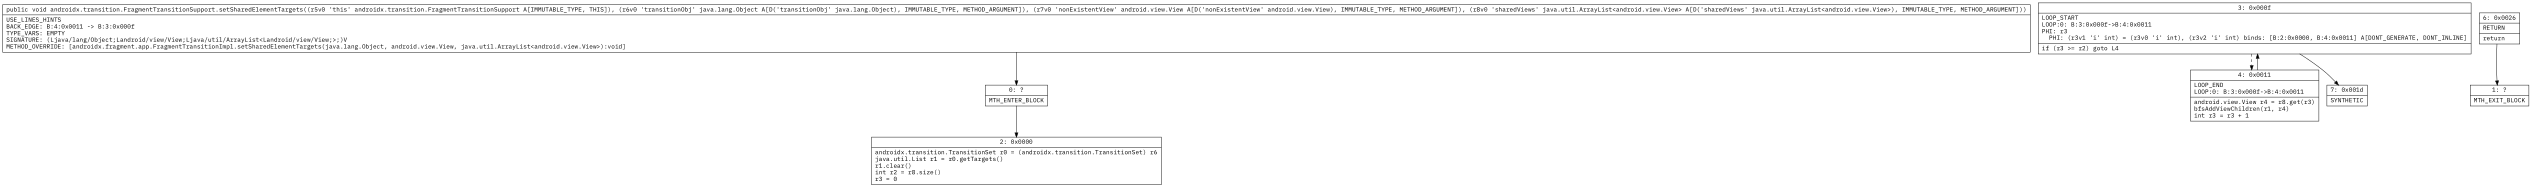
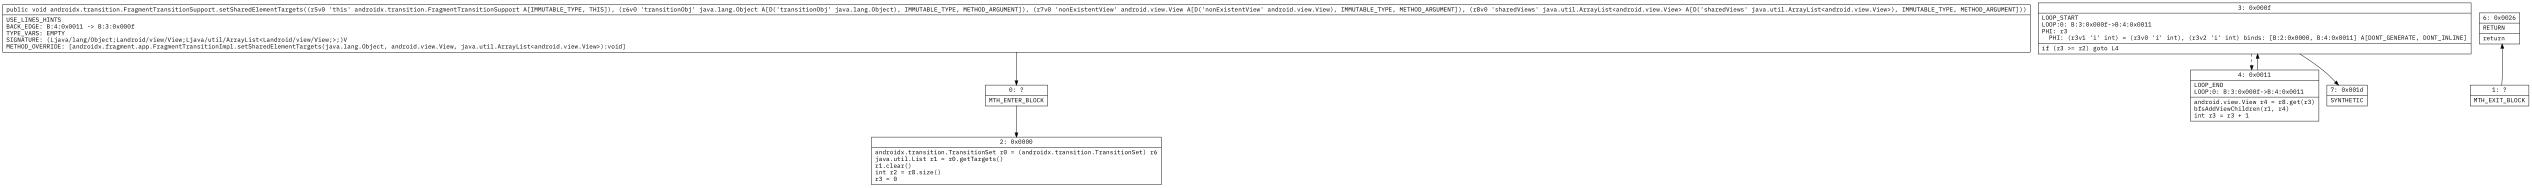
edge "6: 0x0026" -> "1: ?": reversed
